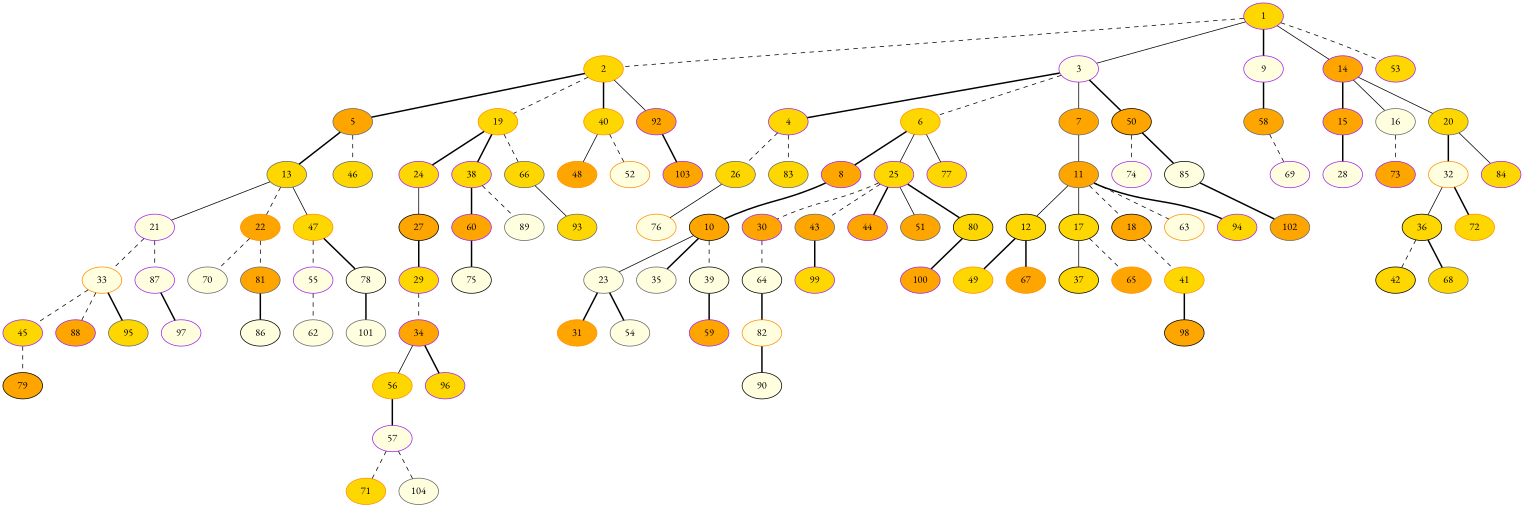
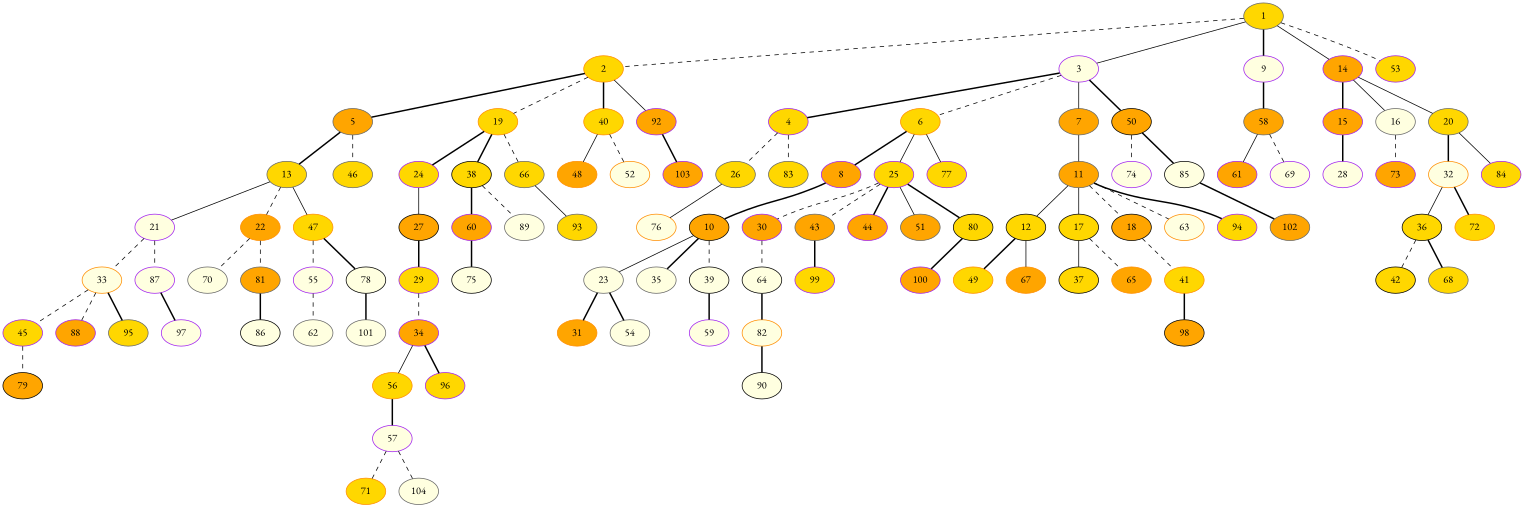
node "1": color purple -> gray40
node "38": color purple -> black
node "61": added
edge "12" -- "67": style bold -> solid
node "59": fillcolor orange -> lightyellow
